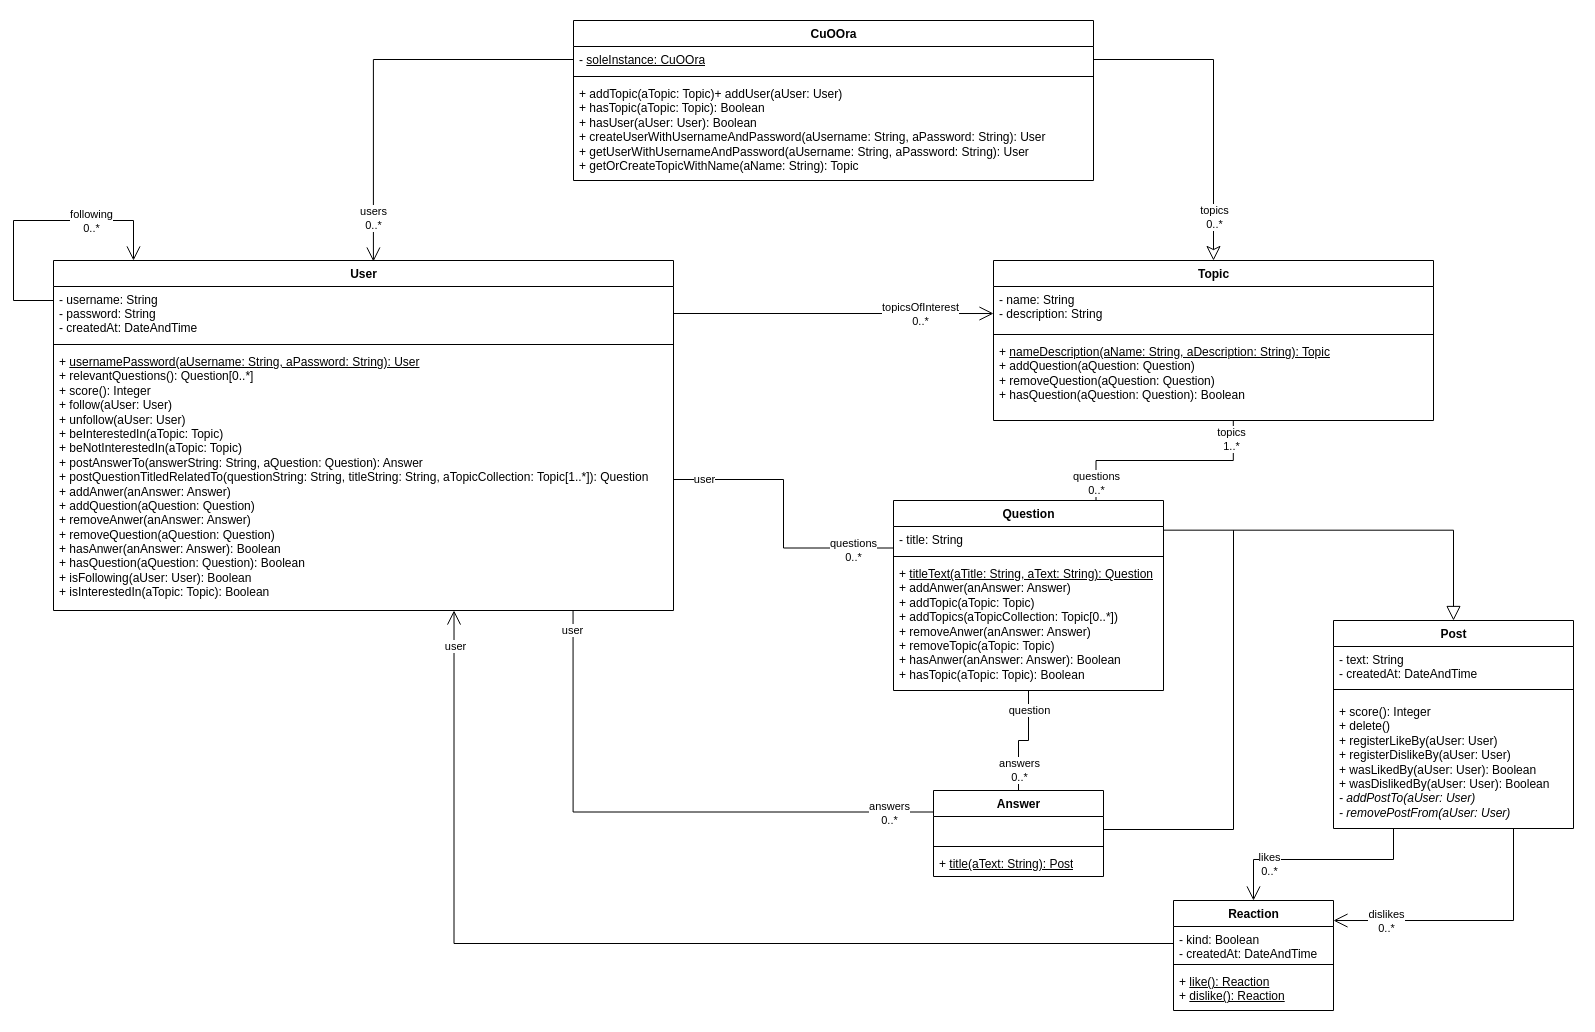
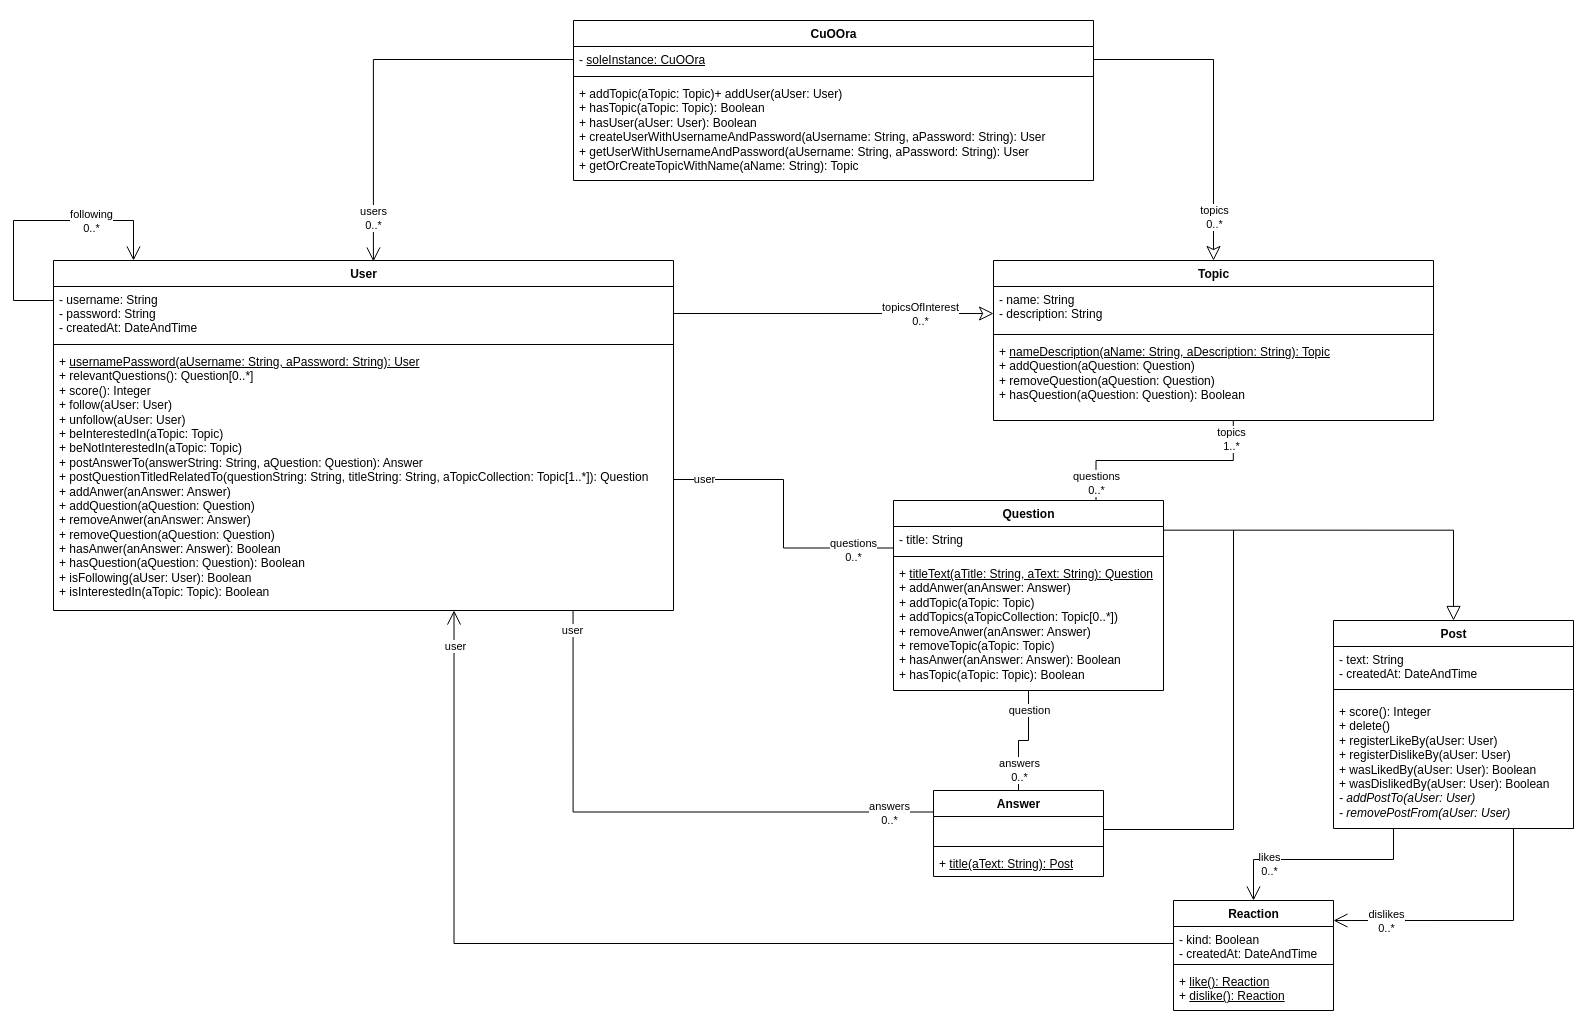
edge "- username: String - password: String - createdAt: DateAndTime" -> "- name: String - description: String": arrowhead open -> classic
